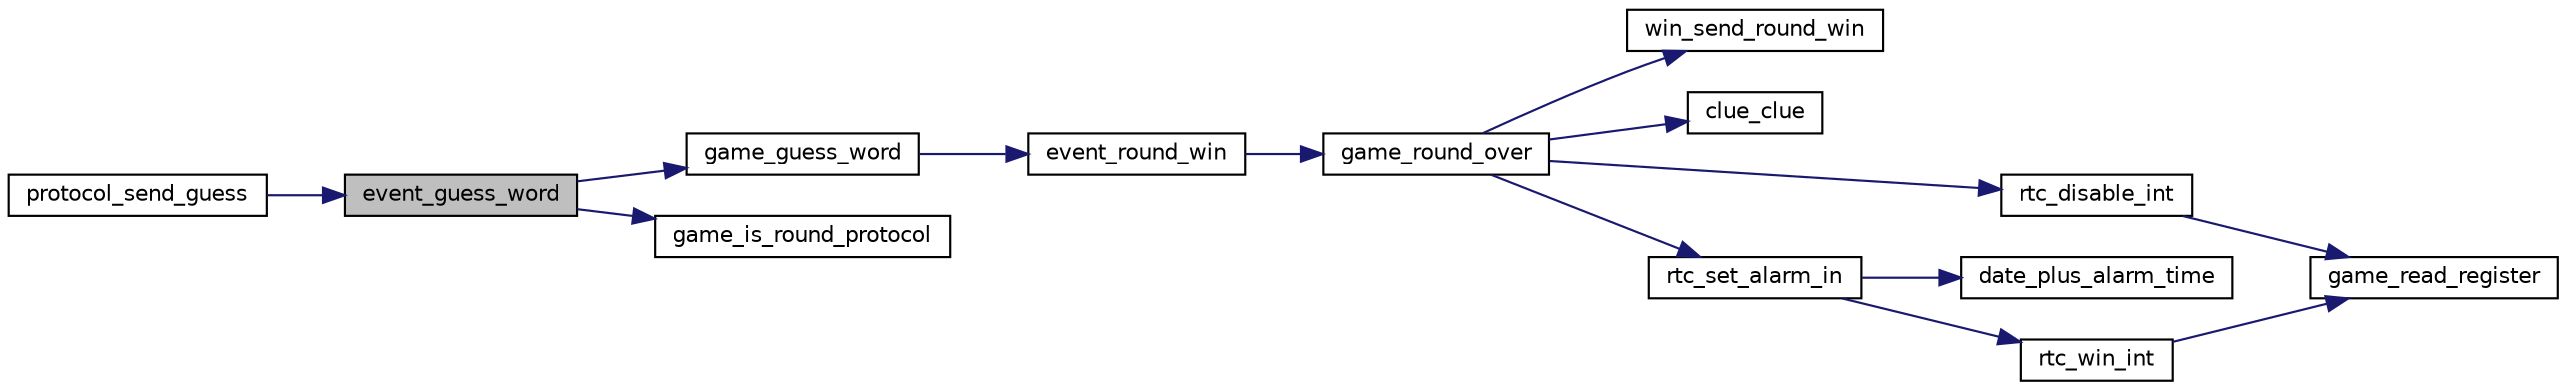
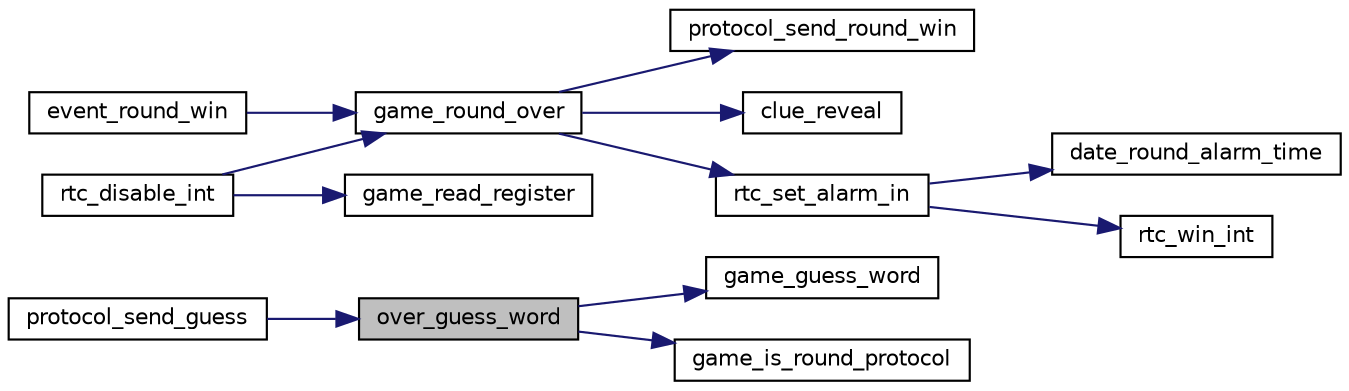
node "win_send_round_win": label "win_send_round_win" -> "protocol_send_round_win"
node "clue_clue": label "clue_clue" -> "clue_reveal"
edge "game_guess_word" -> "event_round_win": removed
edge "game_round_over" -> "rtc_disable_int": reversed
node "event_guess_word": label "event_guess_word" -> "over_guess_word"
node "date_plus_alarm_time": label "date_plus_alarm_time" -> "date_round_alarm_time"
edge "rtc_win_int" -> "game_read_register": removed
